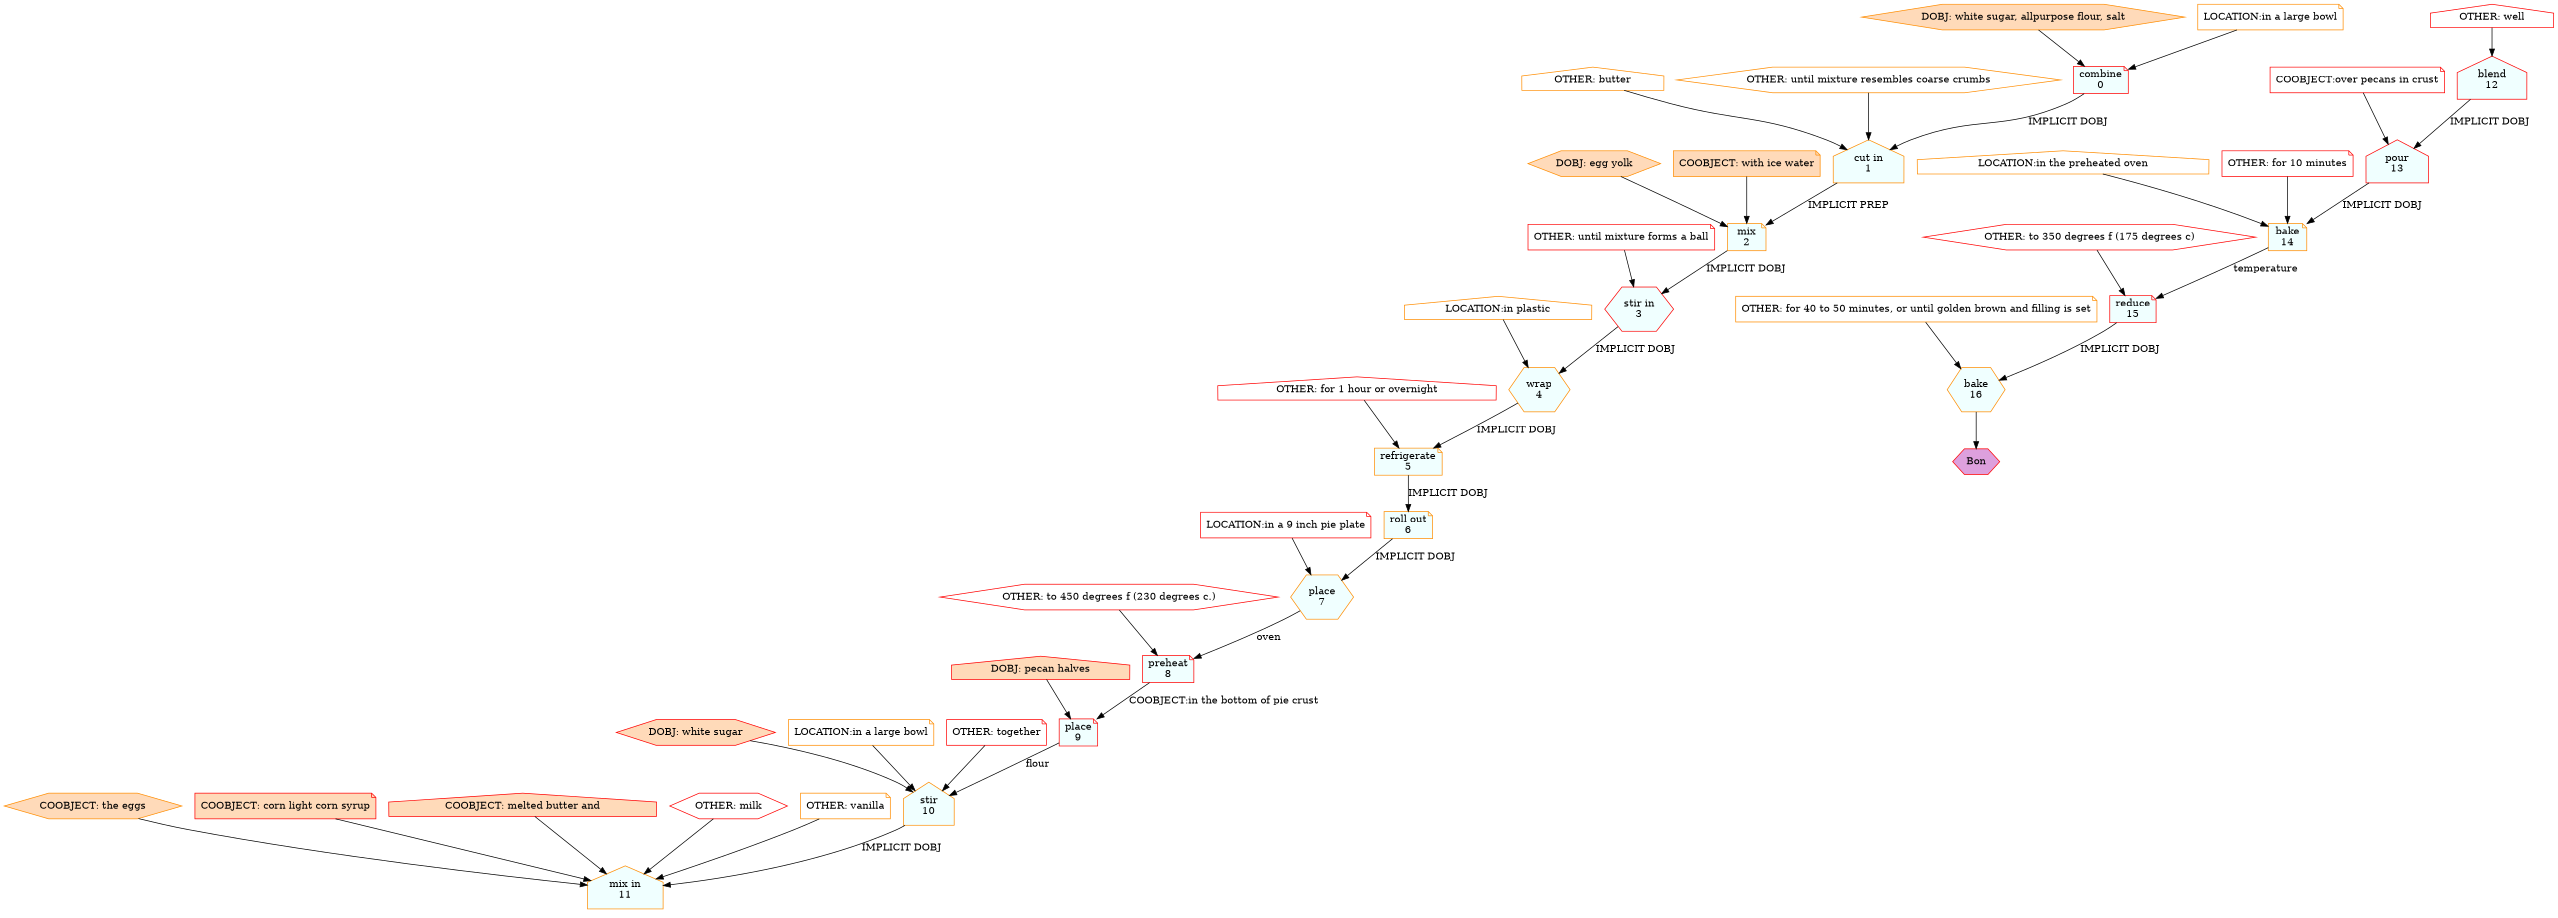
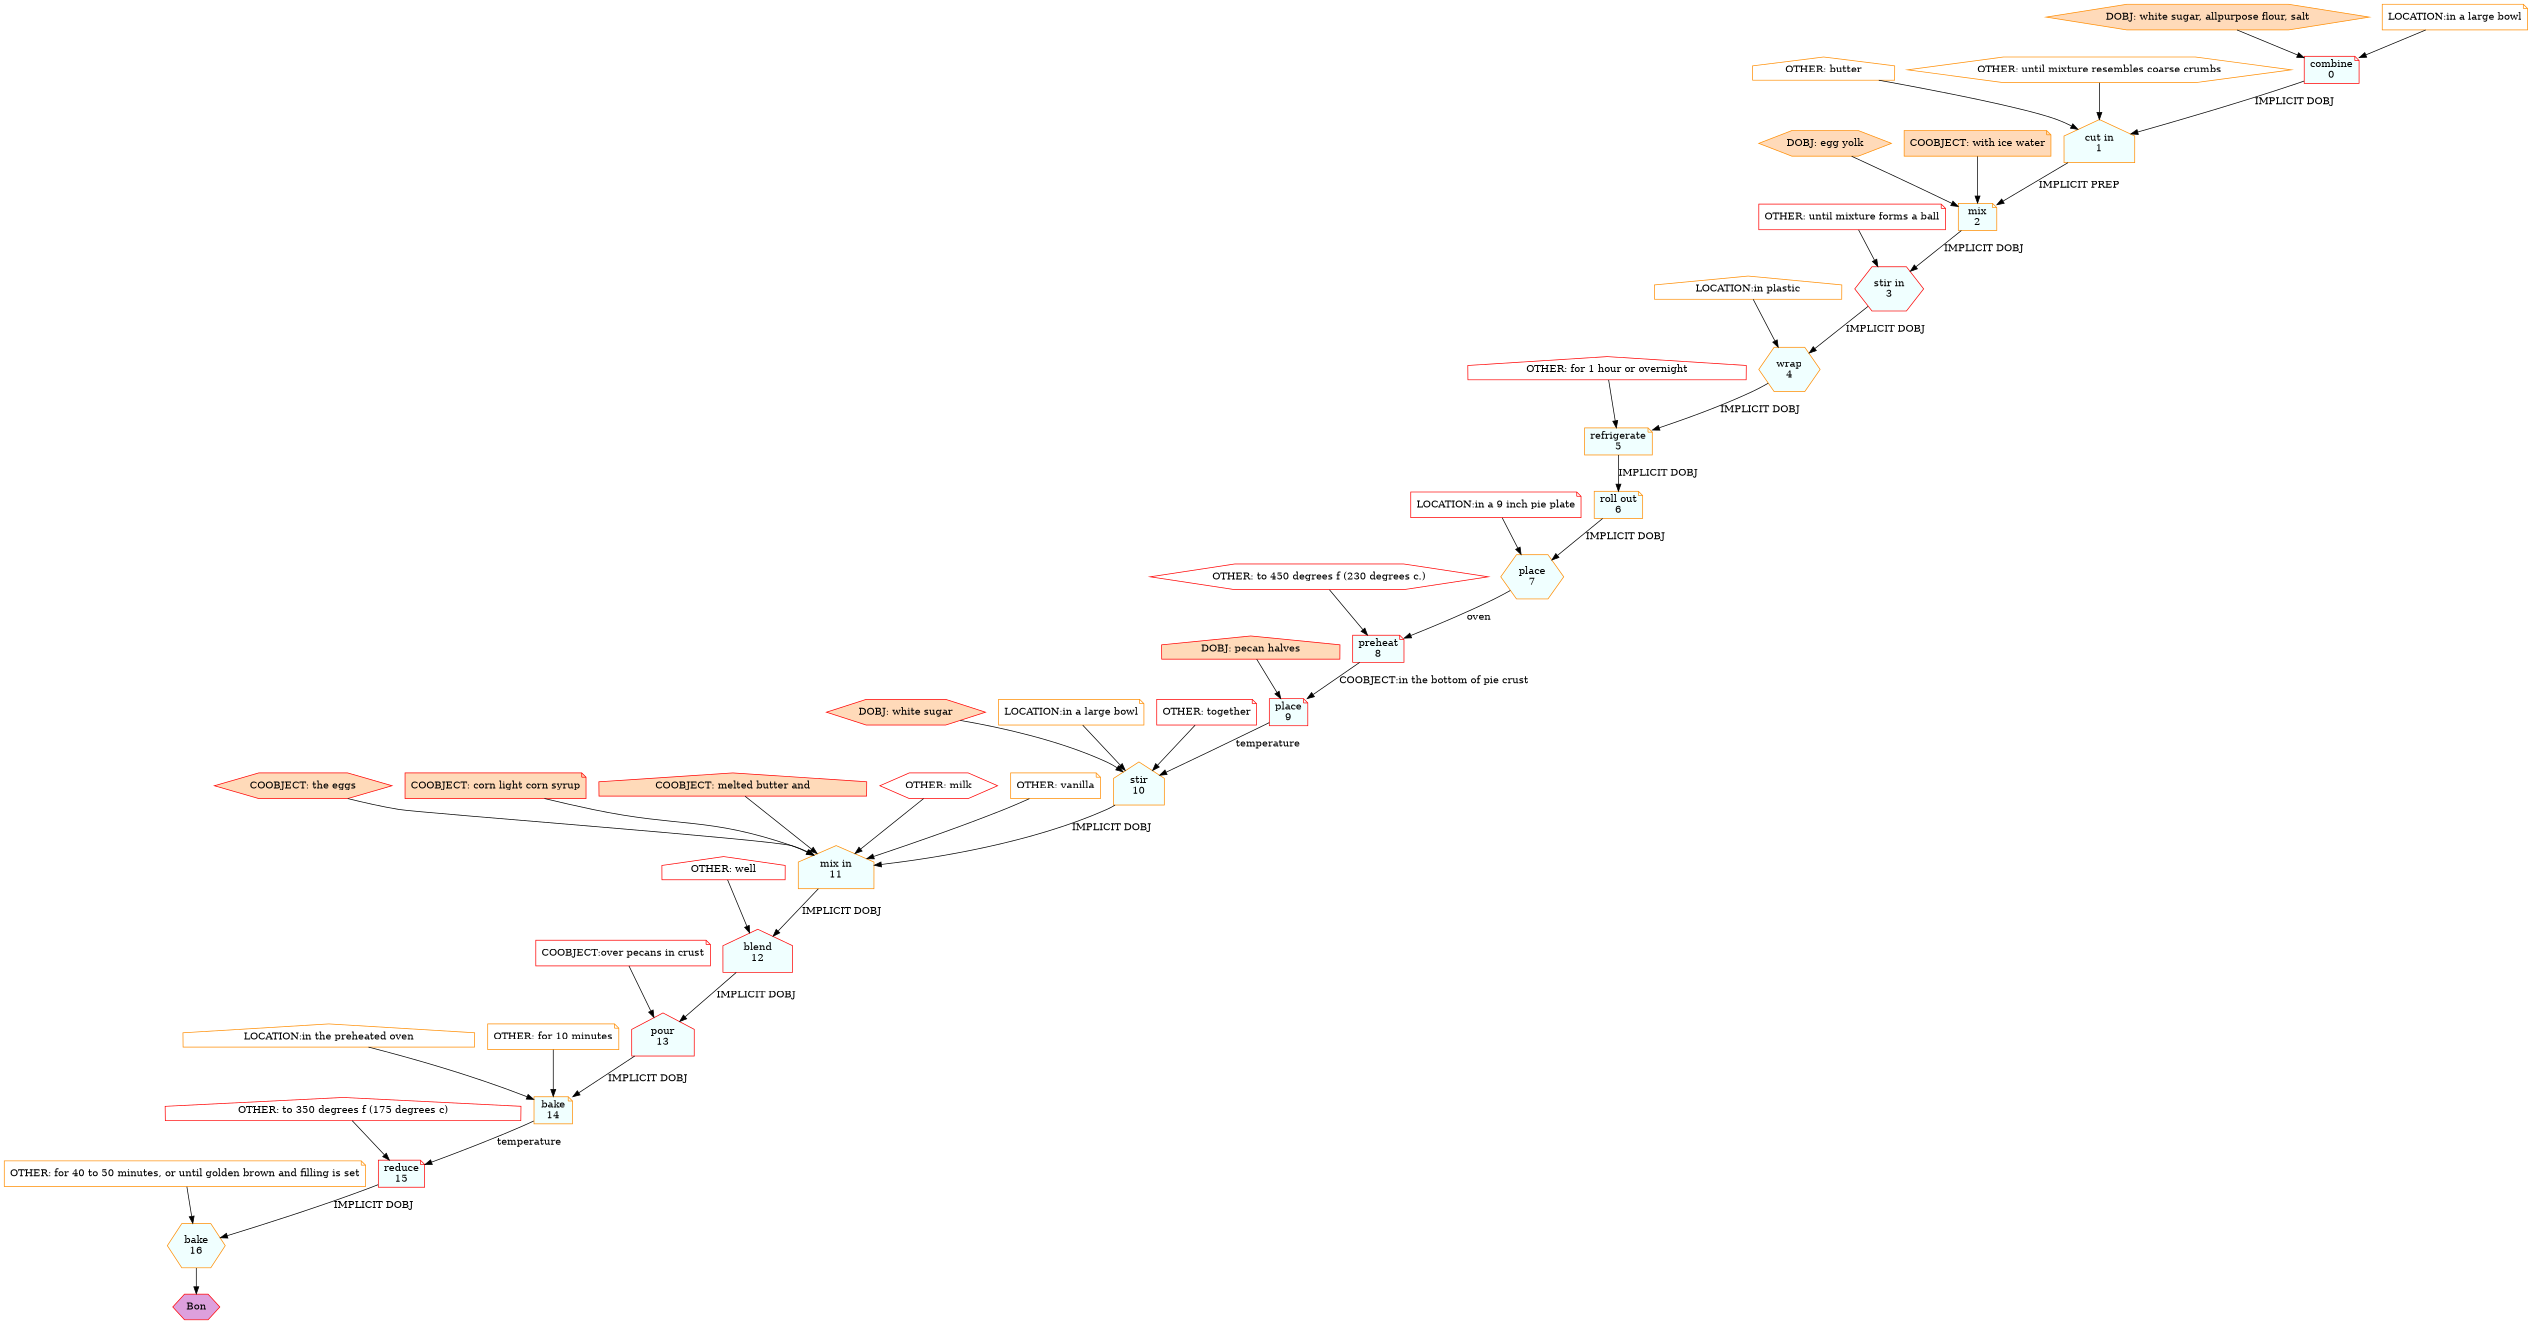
node "OTHER: for 10 minutes": color red -> darkorange
node "OTHER: to 350 degrees f (175 degrees c)": shape hexagon -> house
edge "place 9" -> "stir 10": label "flour" -> "temperature"
node "COOBJECT: the eggs": color darkorange -> red
edge "mix in 11" -> "blend 12": added, label "IMPLICIT DOBJ"
